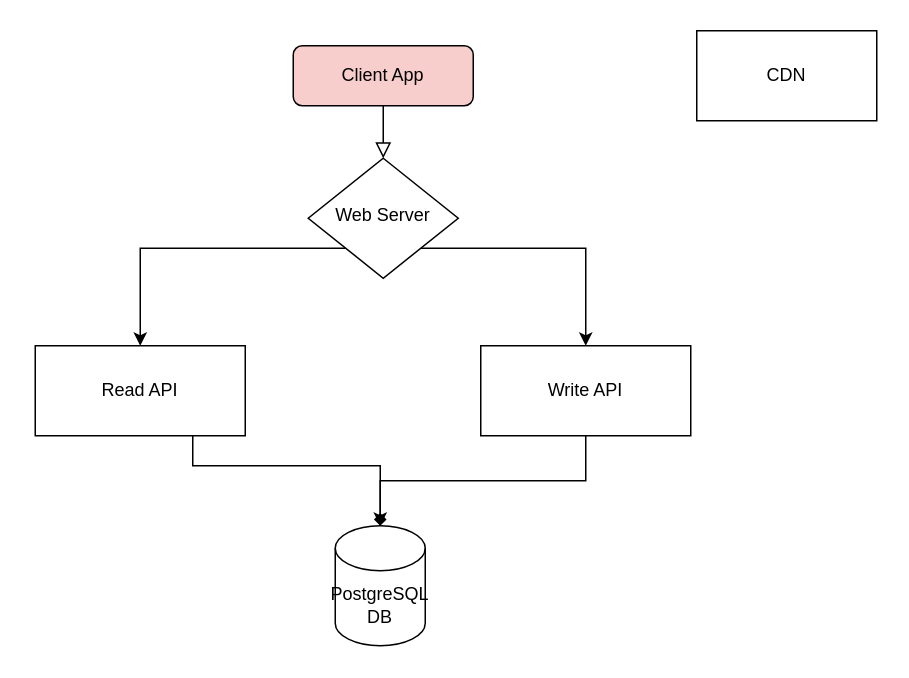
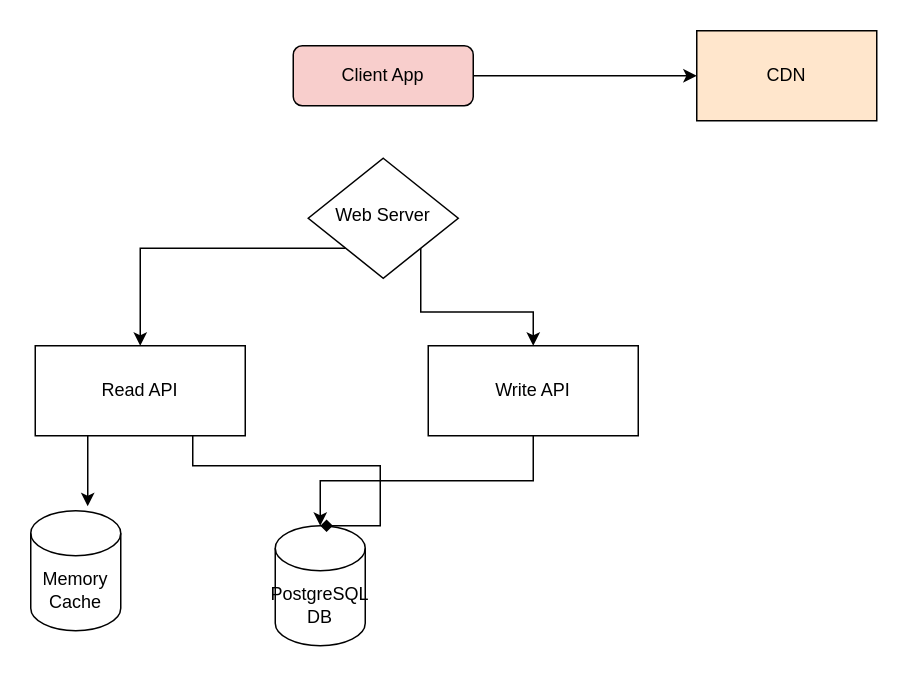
edge "Client App" -> "CDN": added
node "CDN": fillcolor #ffffff -> #ffe6cc
edge "Client App" -> "Web Server": removed
node "Write API": moved (586, 391) -> (533, 391)
edge "Read API" -> "Memory Cache": added
node "Memory Cache": added
node "PostgreSQL DB": moved (380, 586) -> (320, 586)
